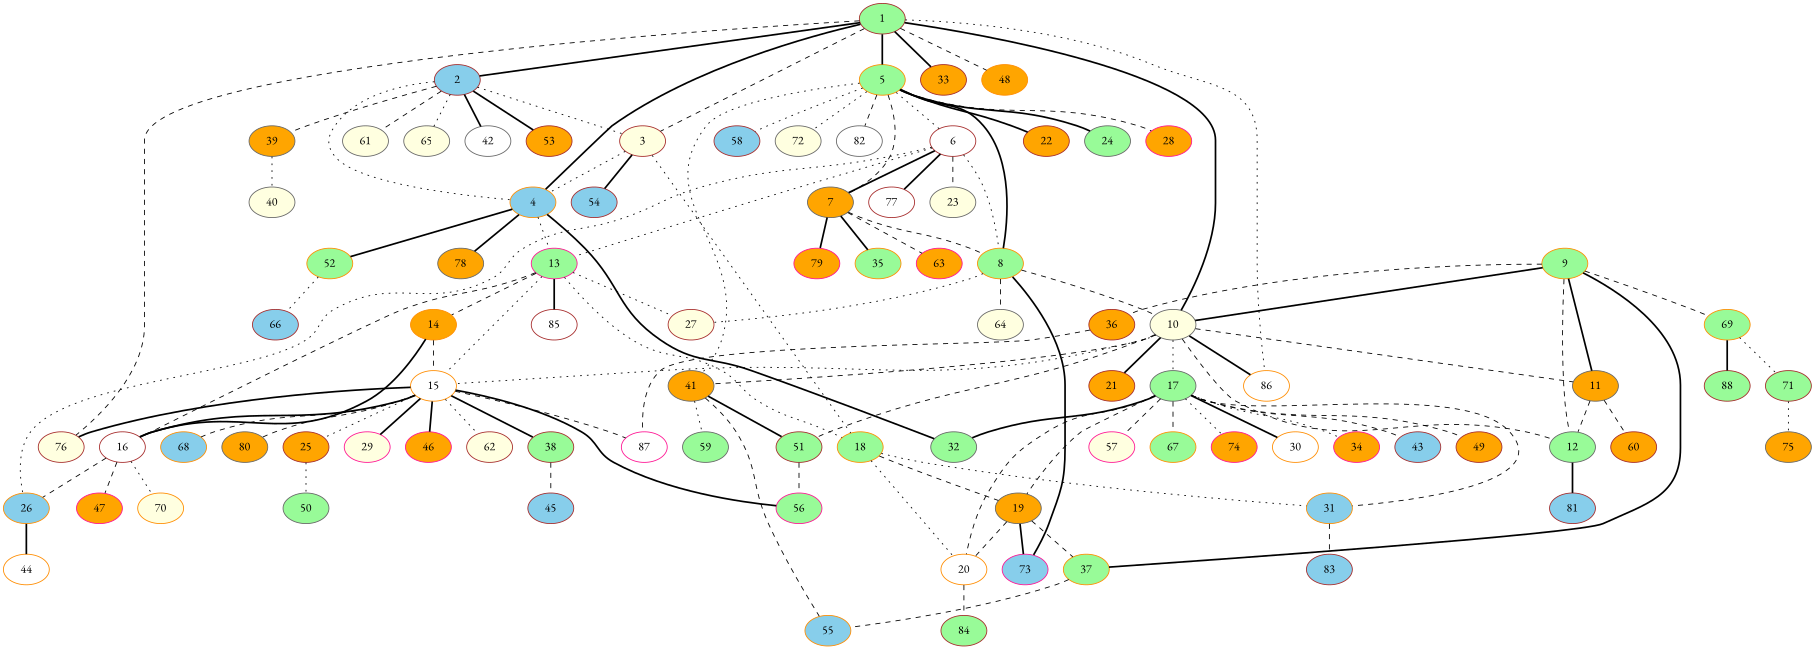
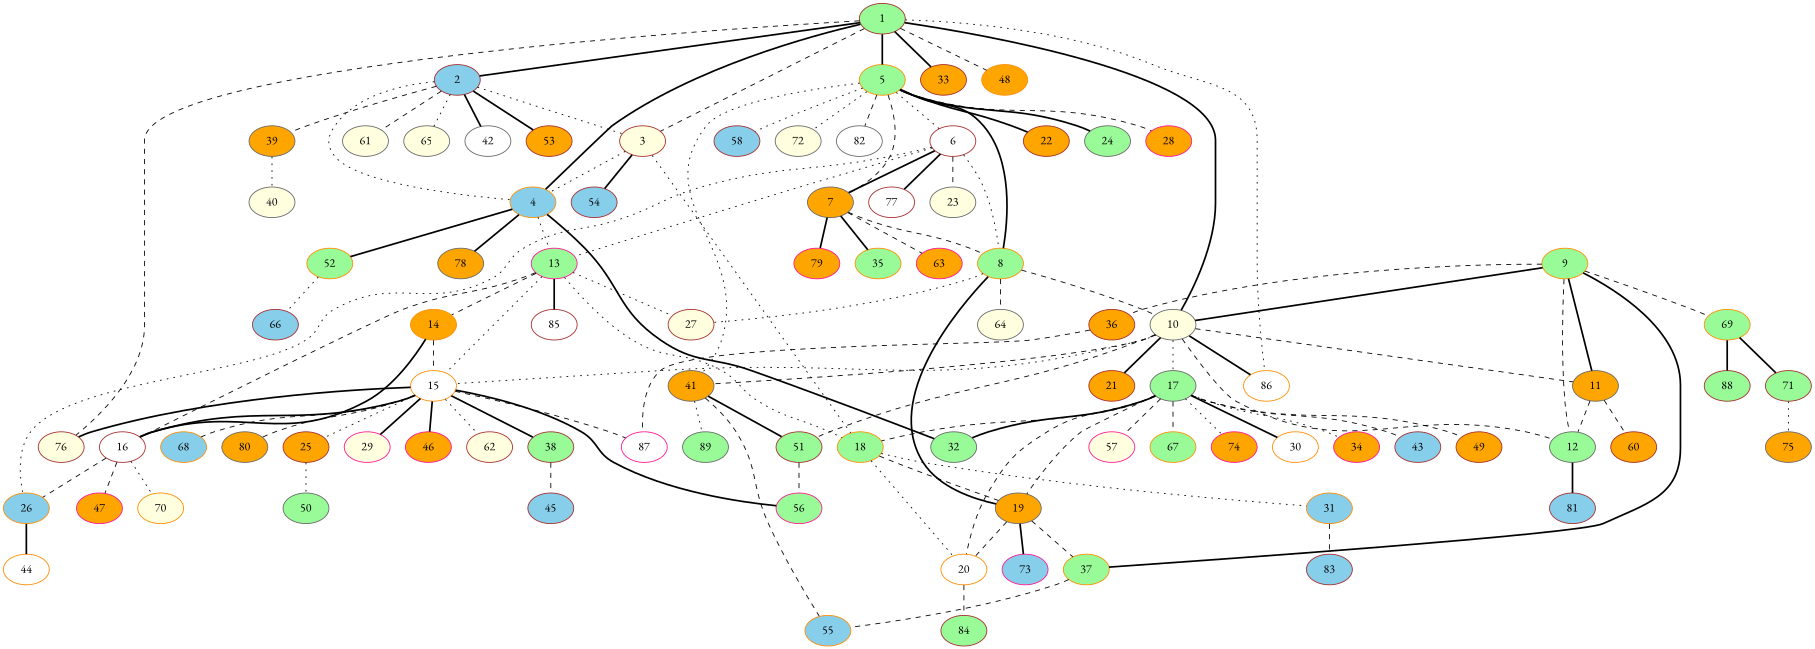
edge "69" -- "71": style dotted -> bold
edge "17" -- "31": now "17" -- "18"
edge "8" -- "73": now "8" -- "19"
node "59": label "59" -> "89"
